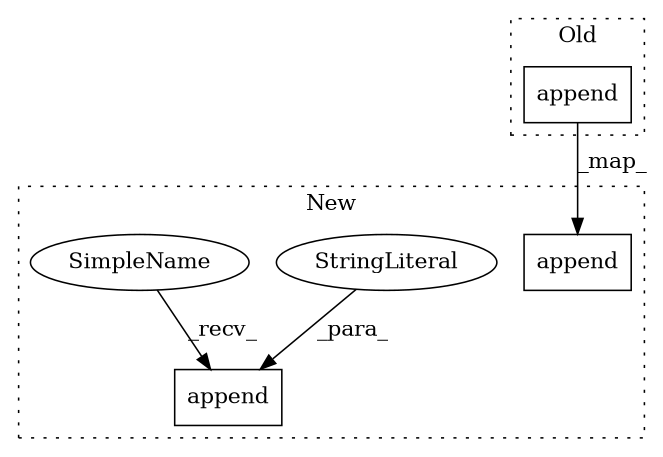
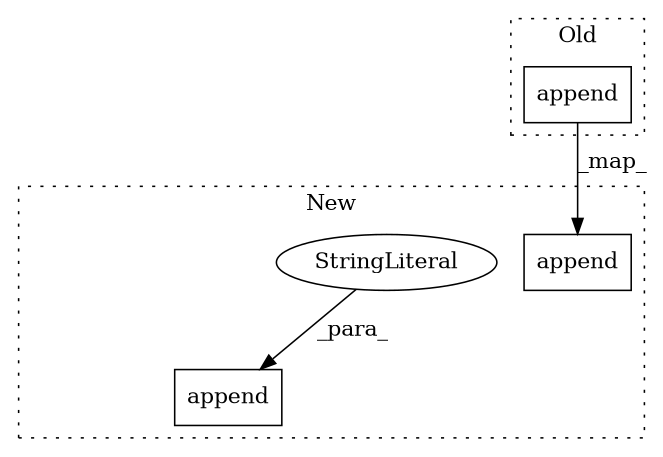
node "SimpleName": removed
